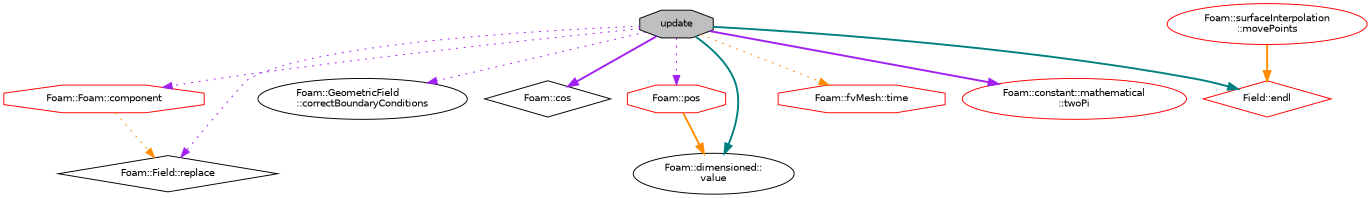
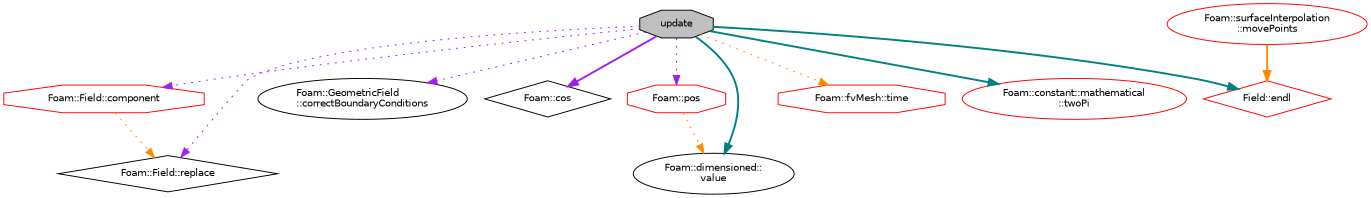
edge "update" -> "Foam::constant::mathematical ::twoPi": color purple -> teal
node "Foam::Foam::component": label "Foam::Foam::component" -> "Foam::Field::component"
edge "Foam::pos" -> "Foam::dimensioned:: value": style bold -> dotted
